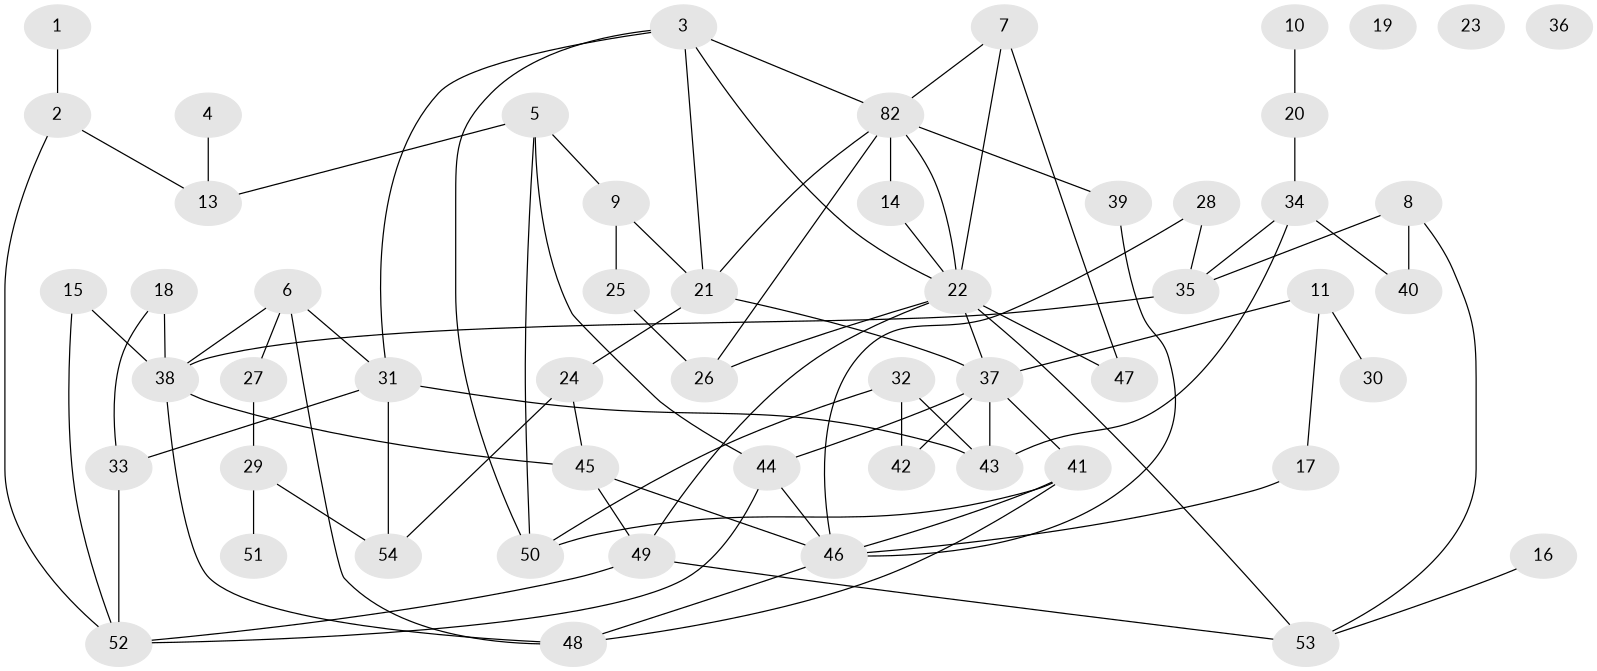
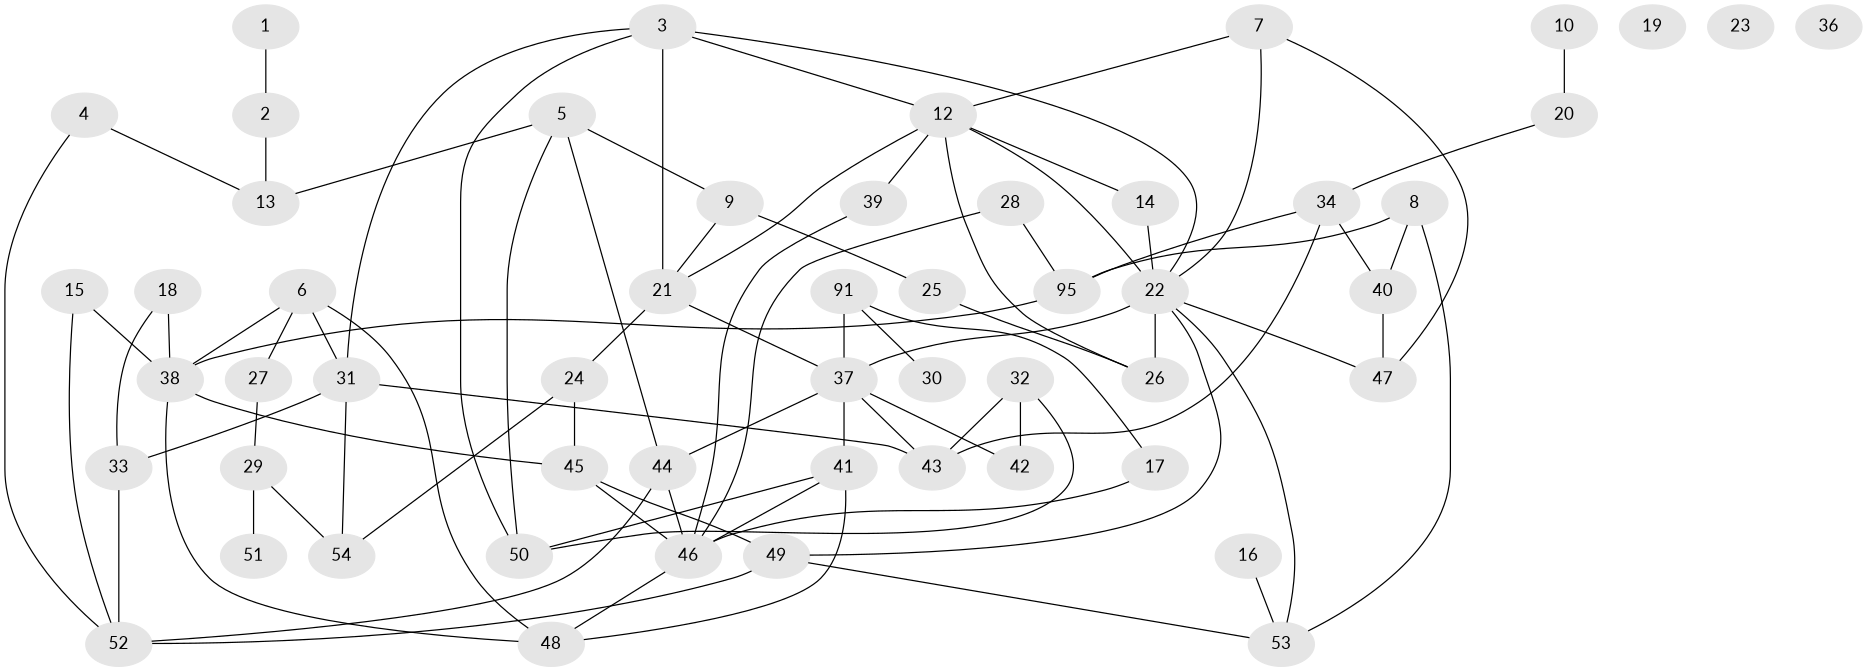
node "82": label "82" -> "12"
node "35": label "35" -> "95"
node "11": label "11" -> "91"
edge "40" -- "47": added
edge "2" -- "52": now "4" -- "52"
